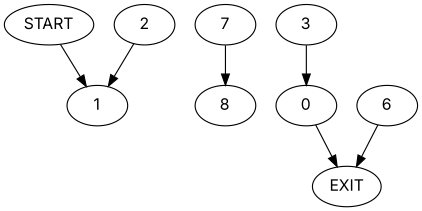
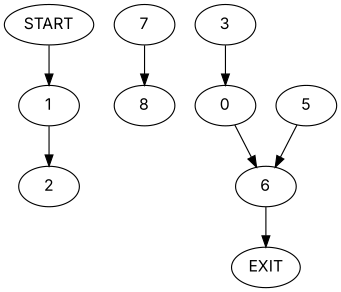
edge "2" -> "1": reversed
node "5": added
edge "0" -> "EXIT": now "0" -> "6"
